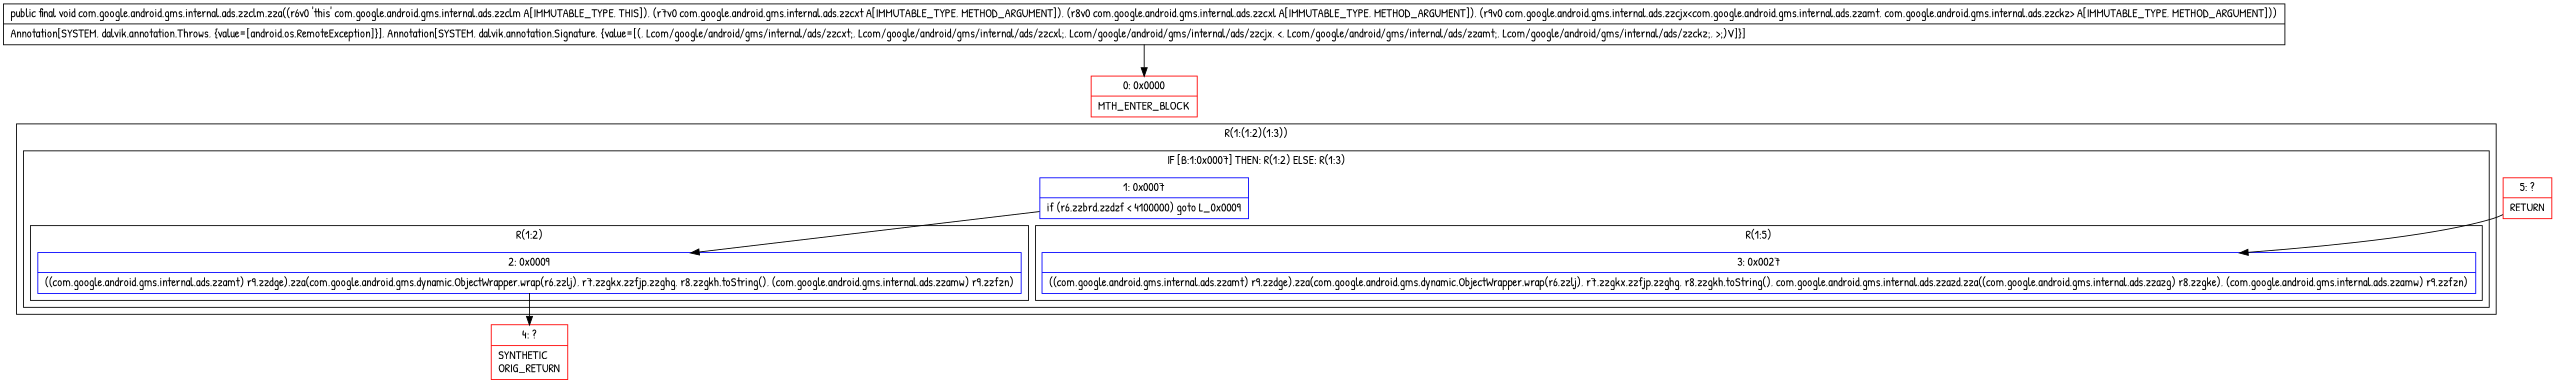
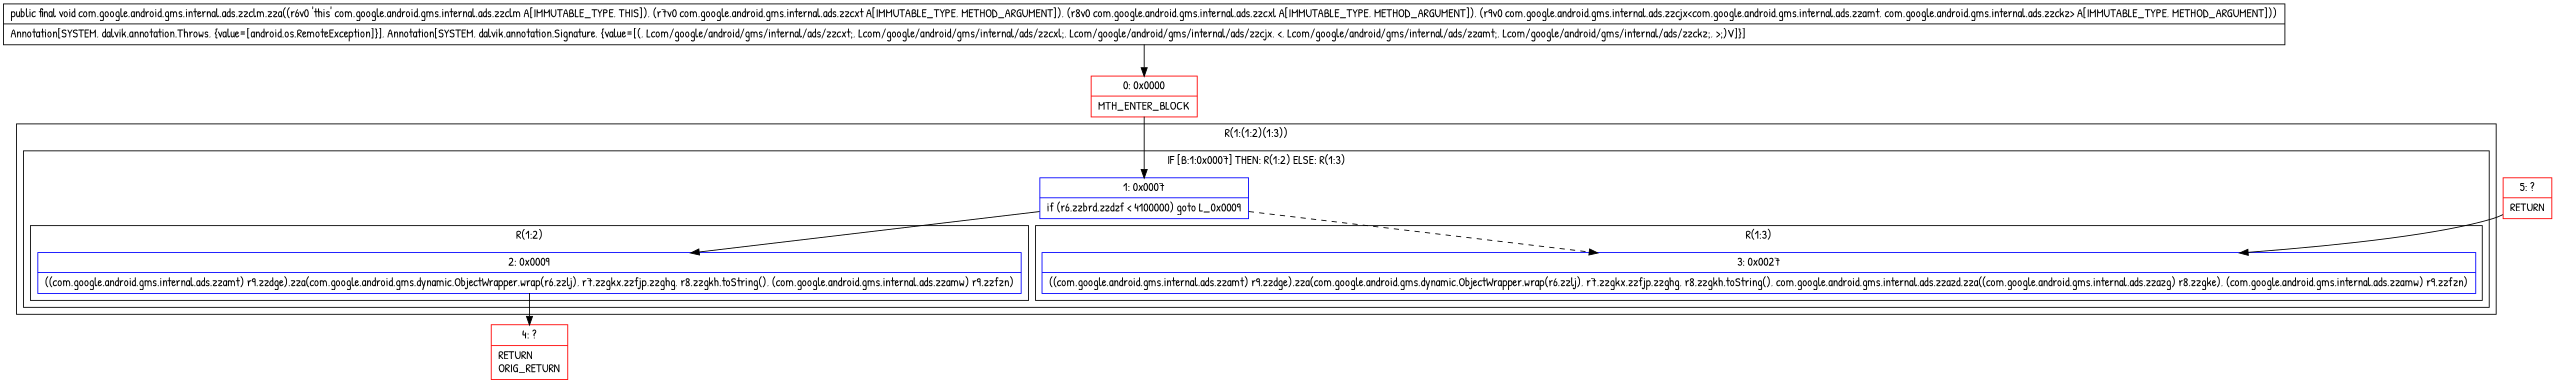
edge "0: 0x0000" -> "1: 0x0007": added
edge "1: 0x0007" -> "3: 0x0027": added
cluster "R(1:5)": label "R(1:5)" -> "R(1:3)"
node "4: ?": text "SYNTHETIC" -> "RETURN"
